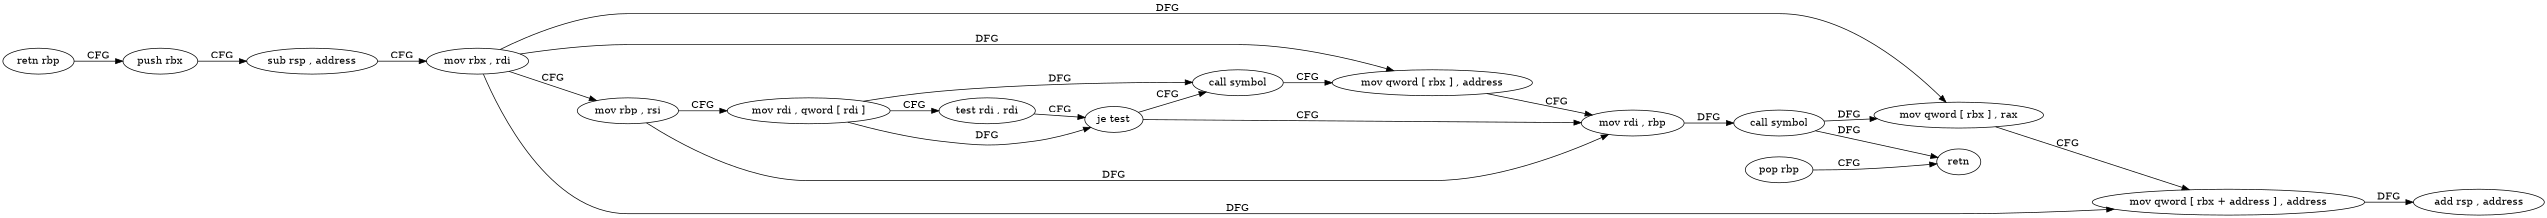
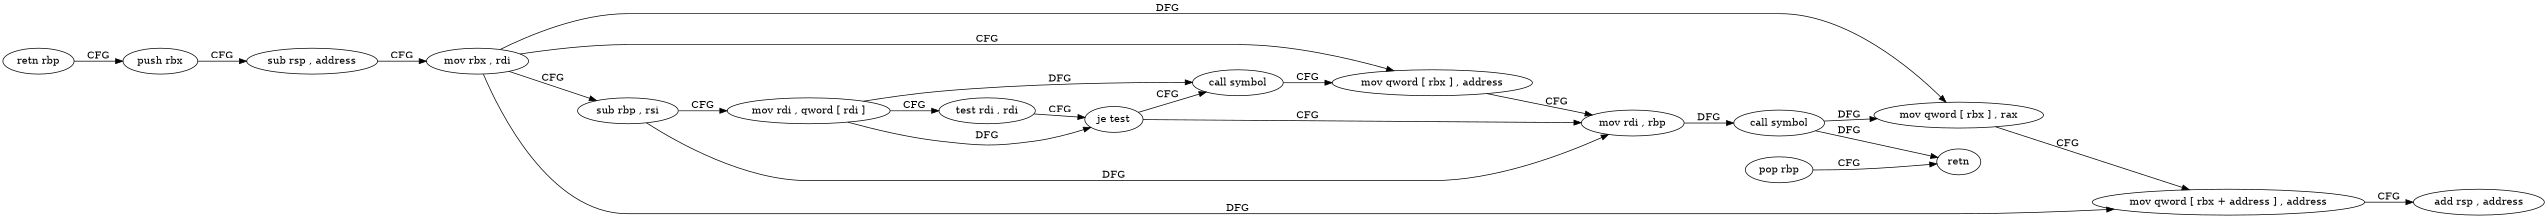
edge "mov rbx , rdi" -> "mov qword [ rbx ] , address": label "DFG" -> "CFG"
node "mov rbp , rsi": label "mov rbp , rsi" -> "sub rbp , rsi"
edge "mov qword [ rbx + address ] , address" -> "add rsp , address": label "DFG" -> "CFG"
